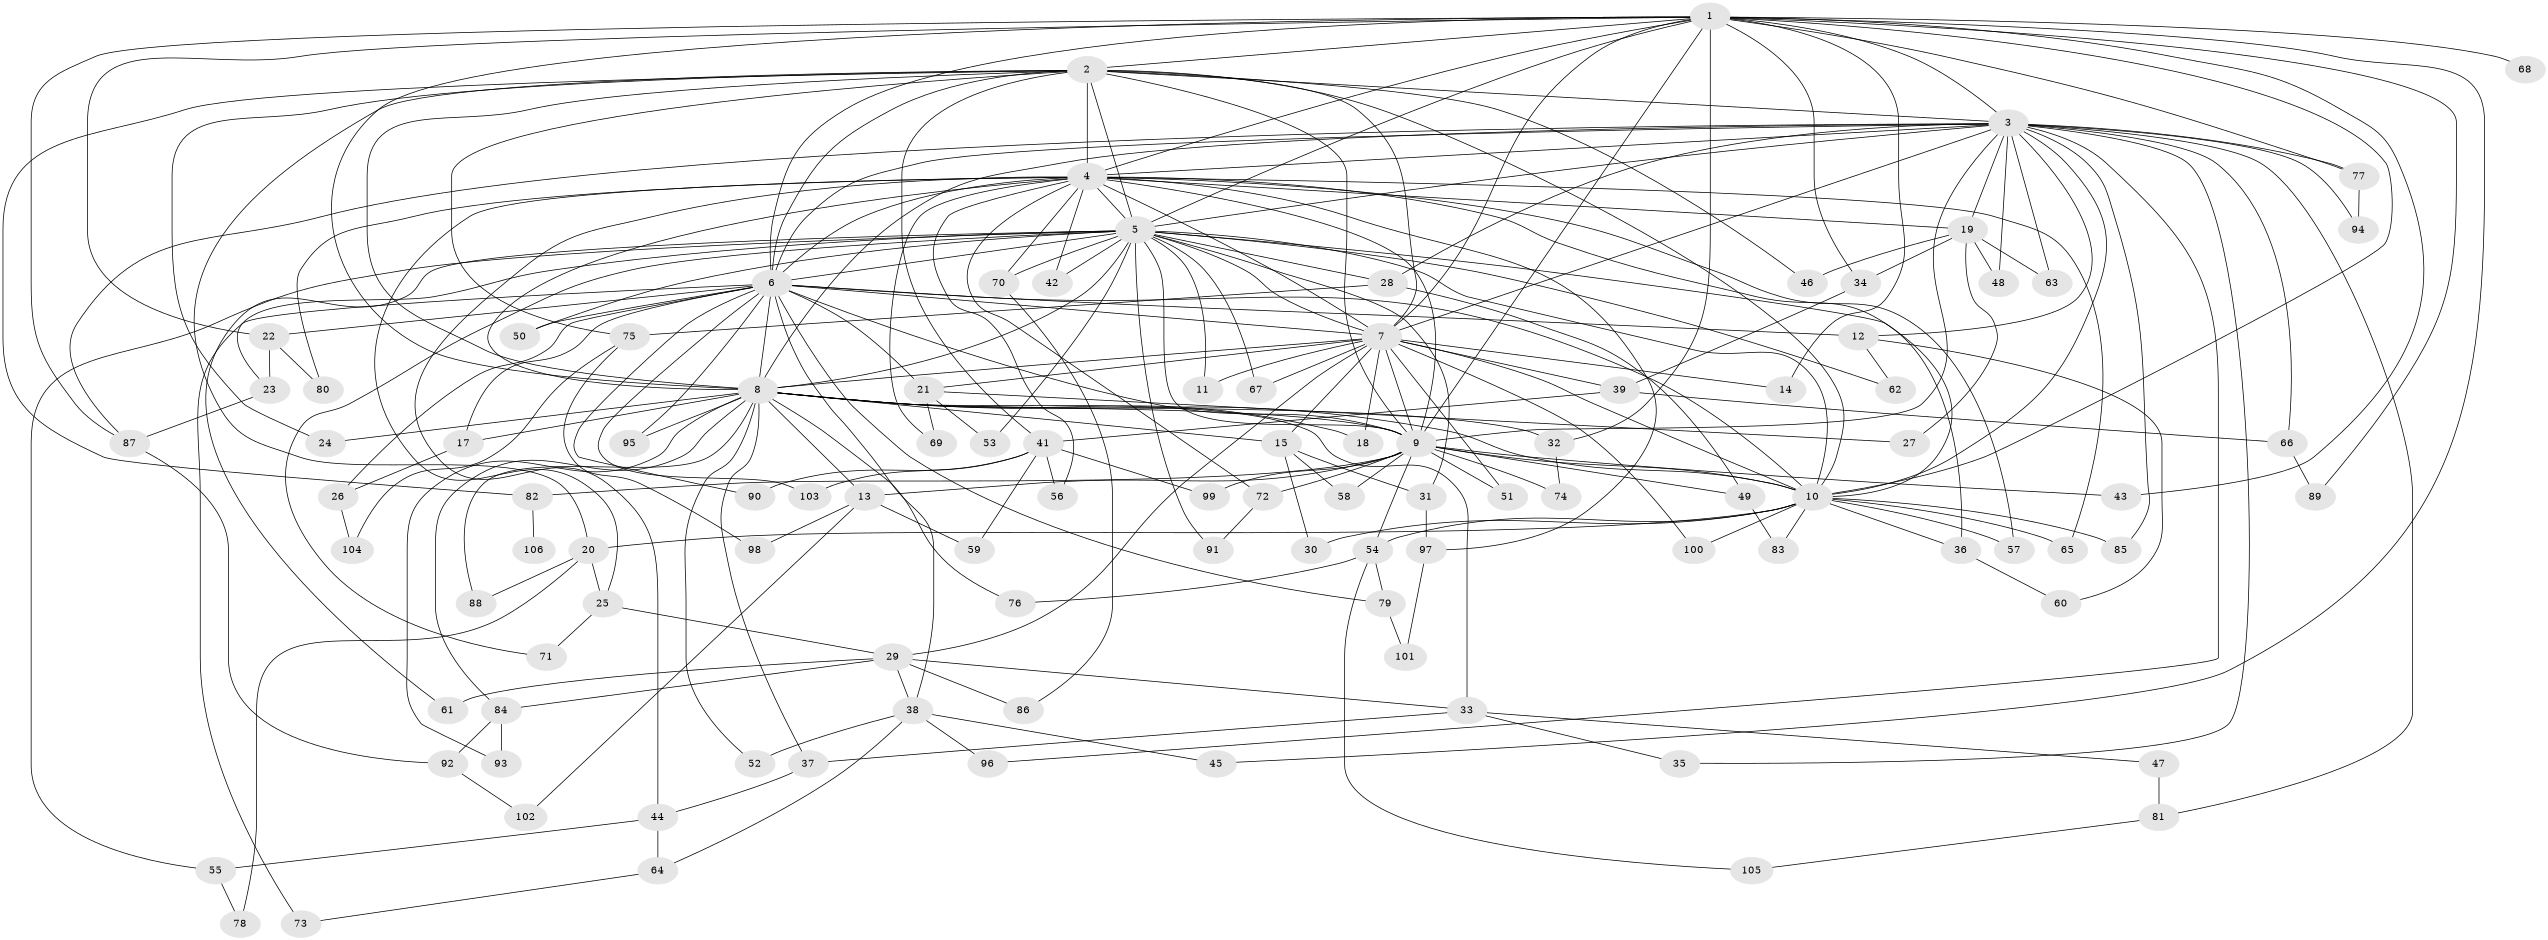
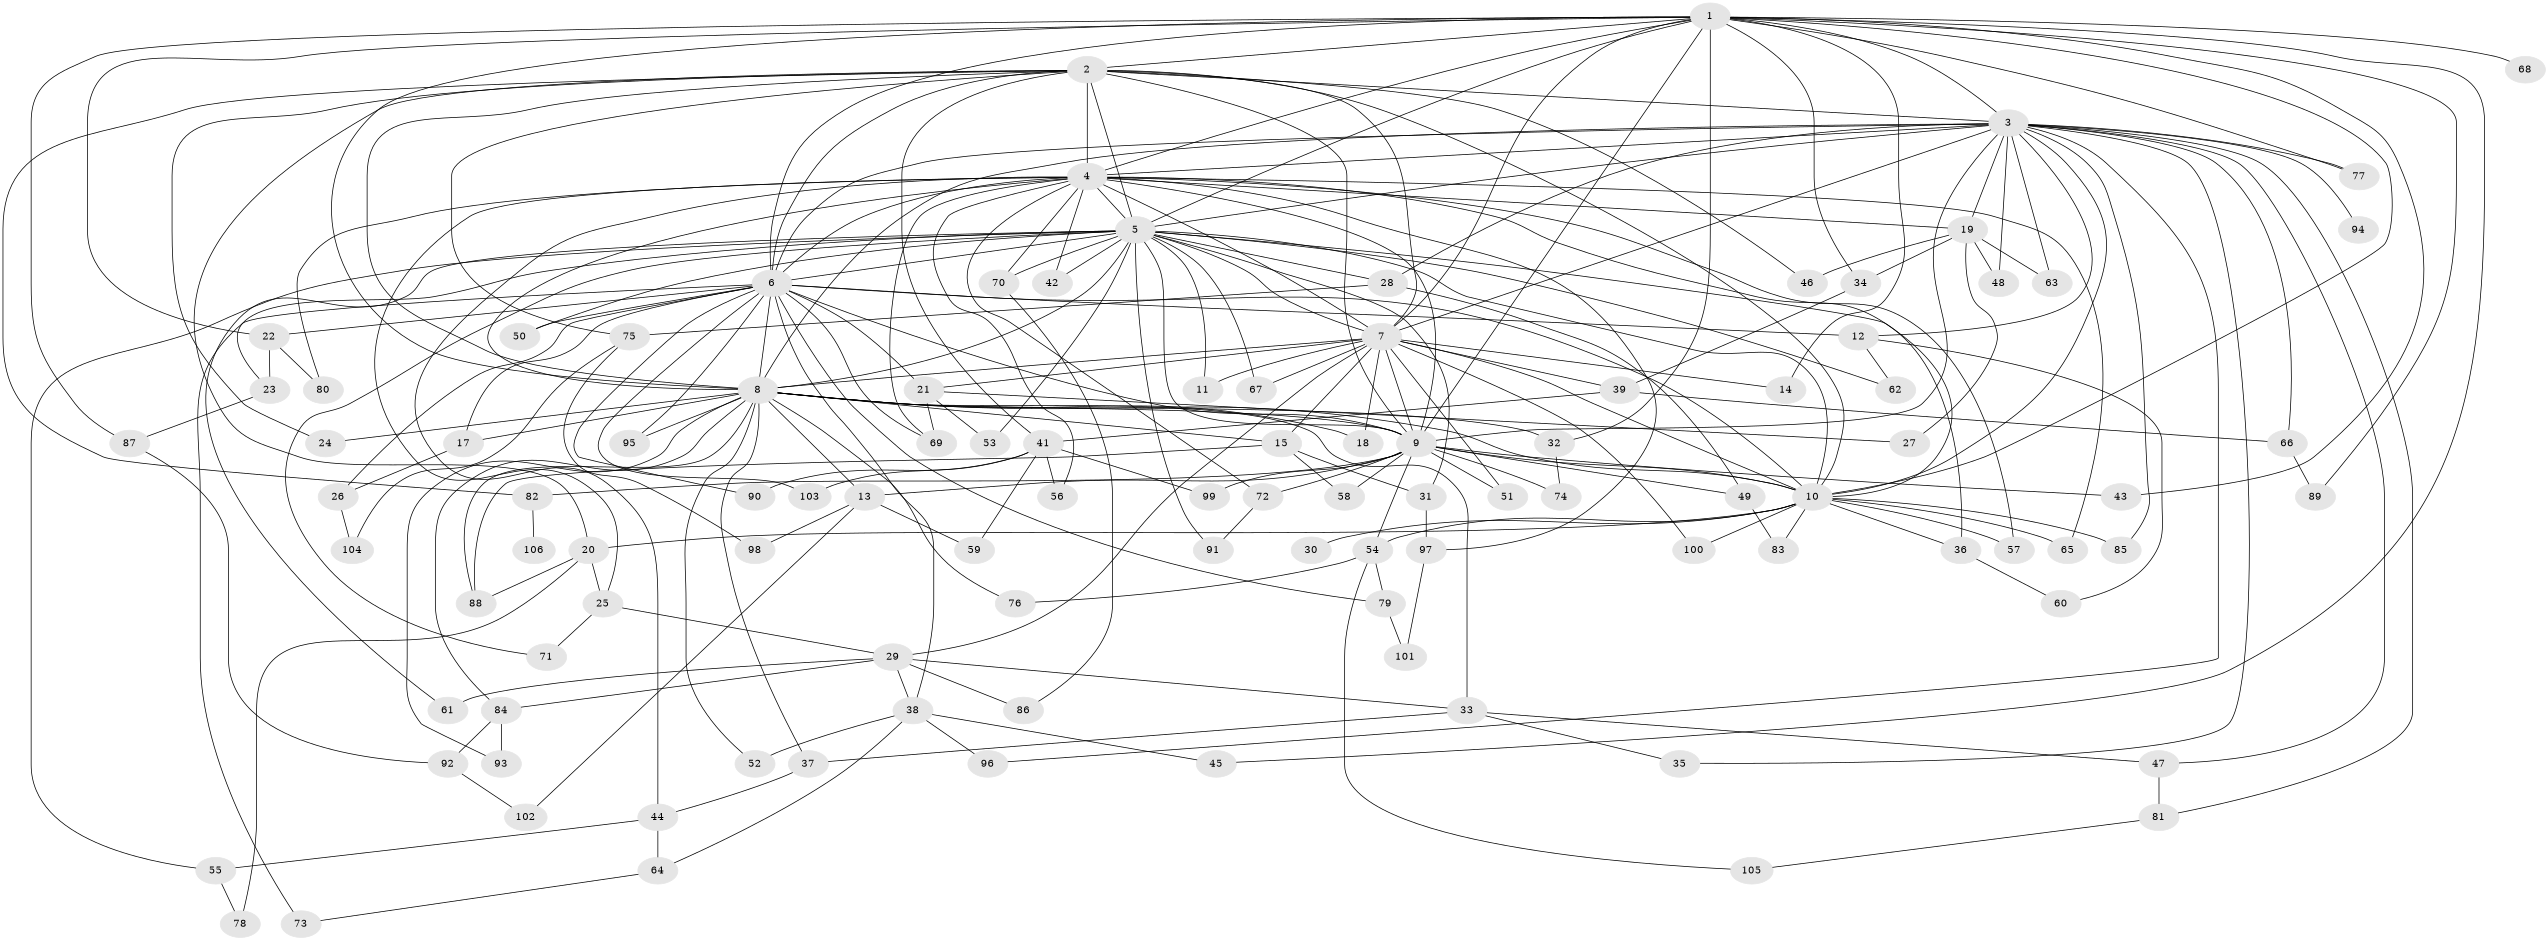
edge "3" -- "87": now "3" -- "47"
edge "77" -- "94": removed
edge "6" -- "7": now "6" -- "69"
edge "15" -- "30": now "15" -- "88"
